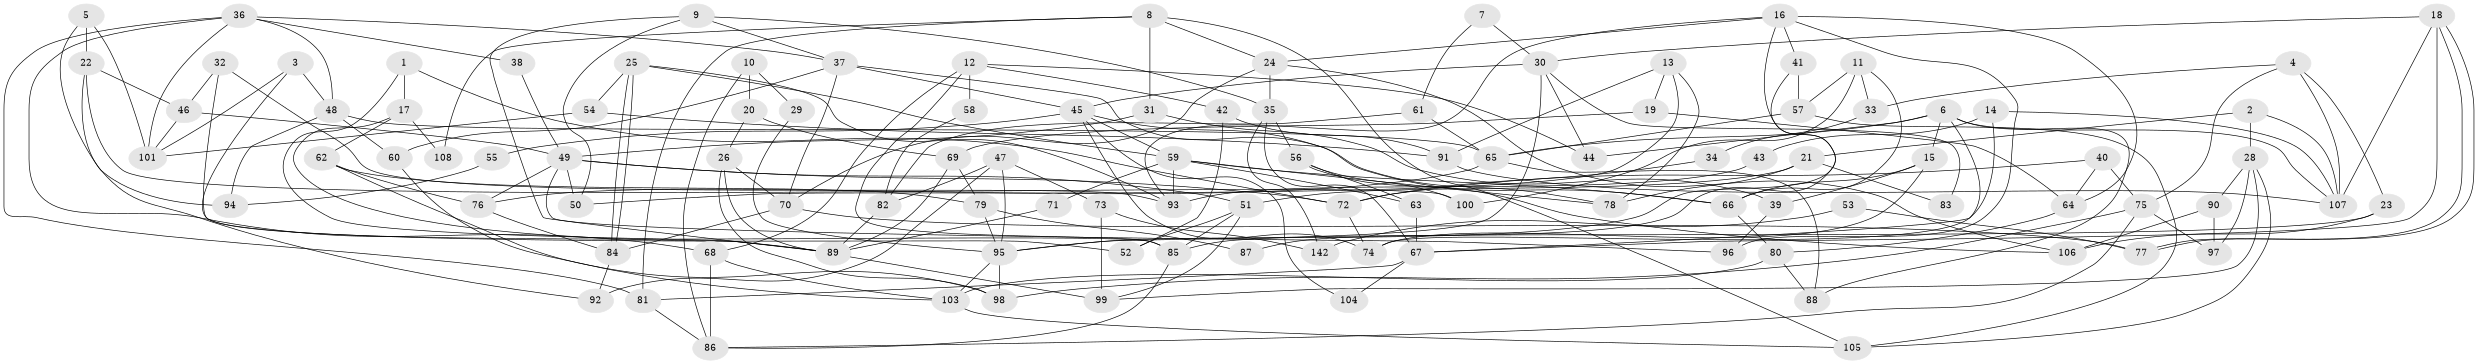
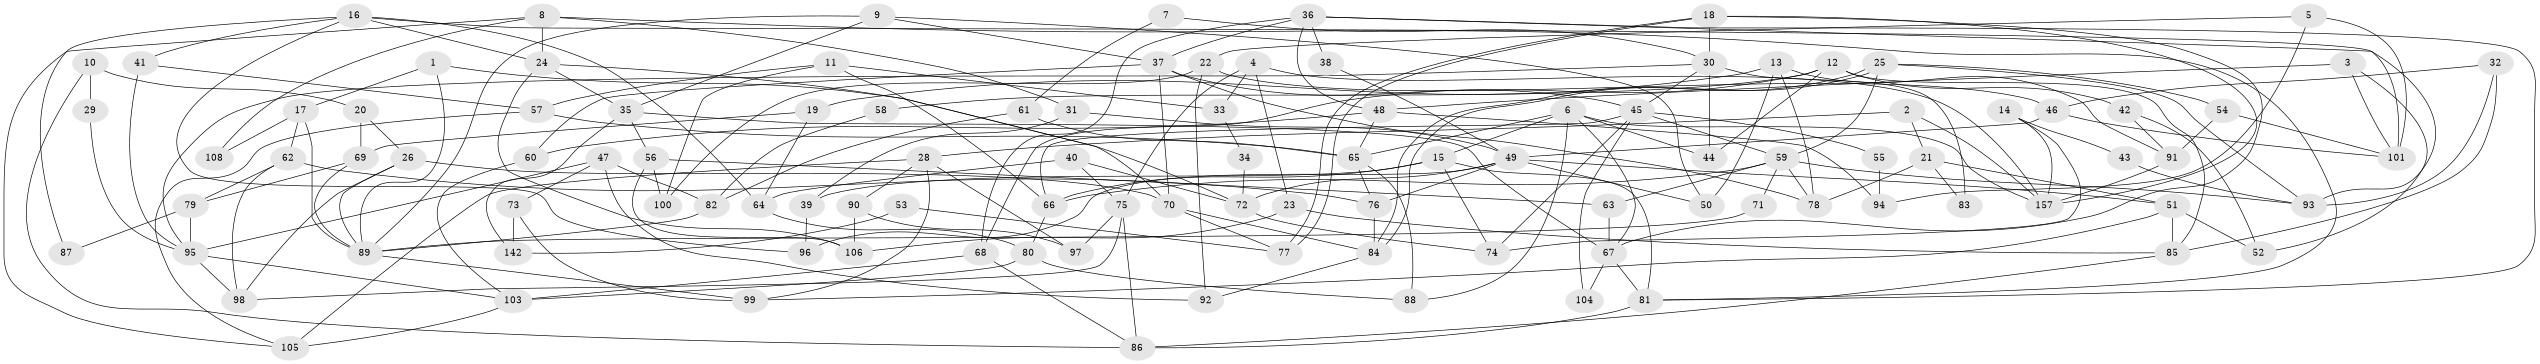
edge "15" -- "81": added
node "107": label "107" -> "157"
